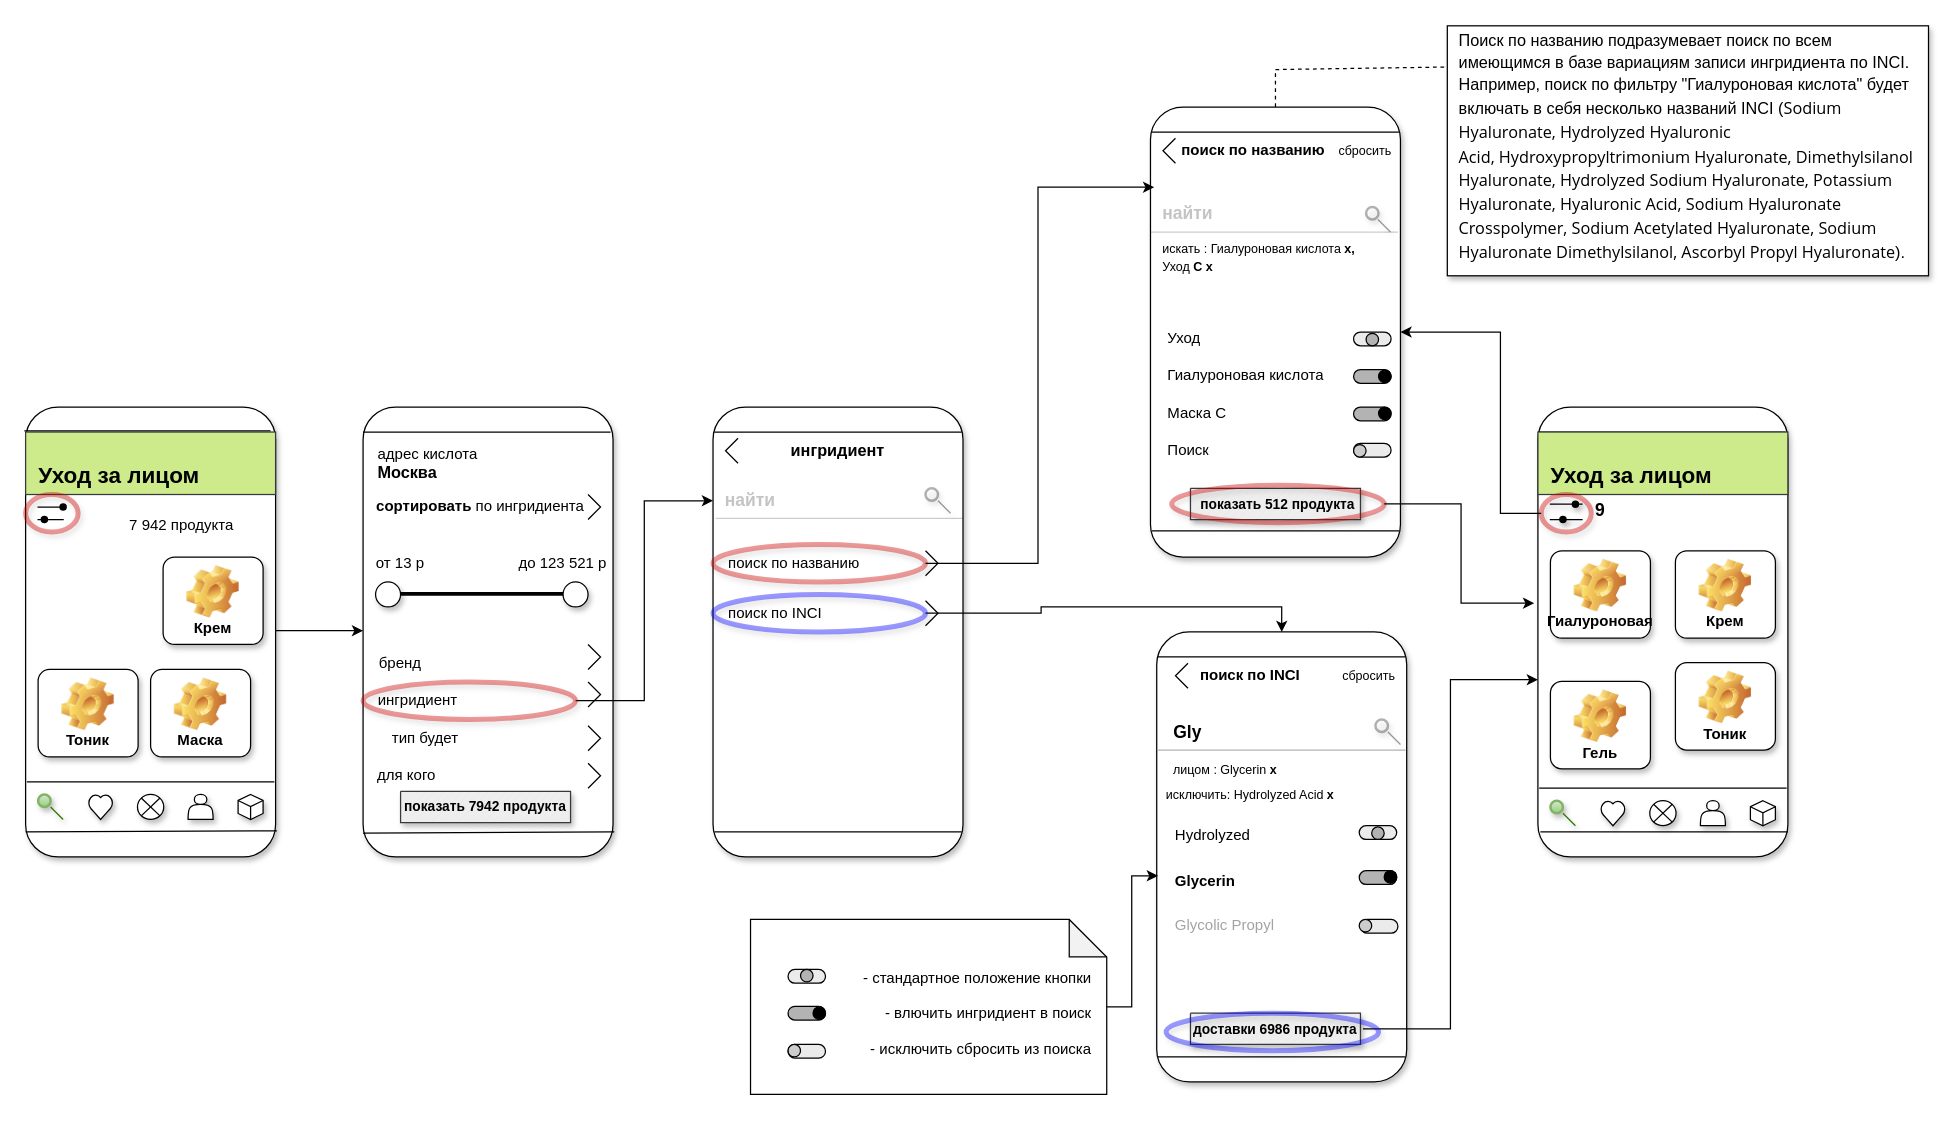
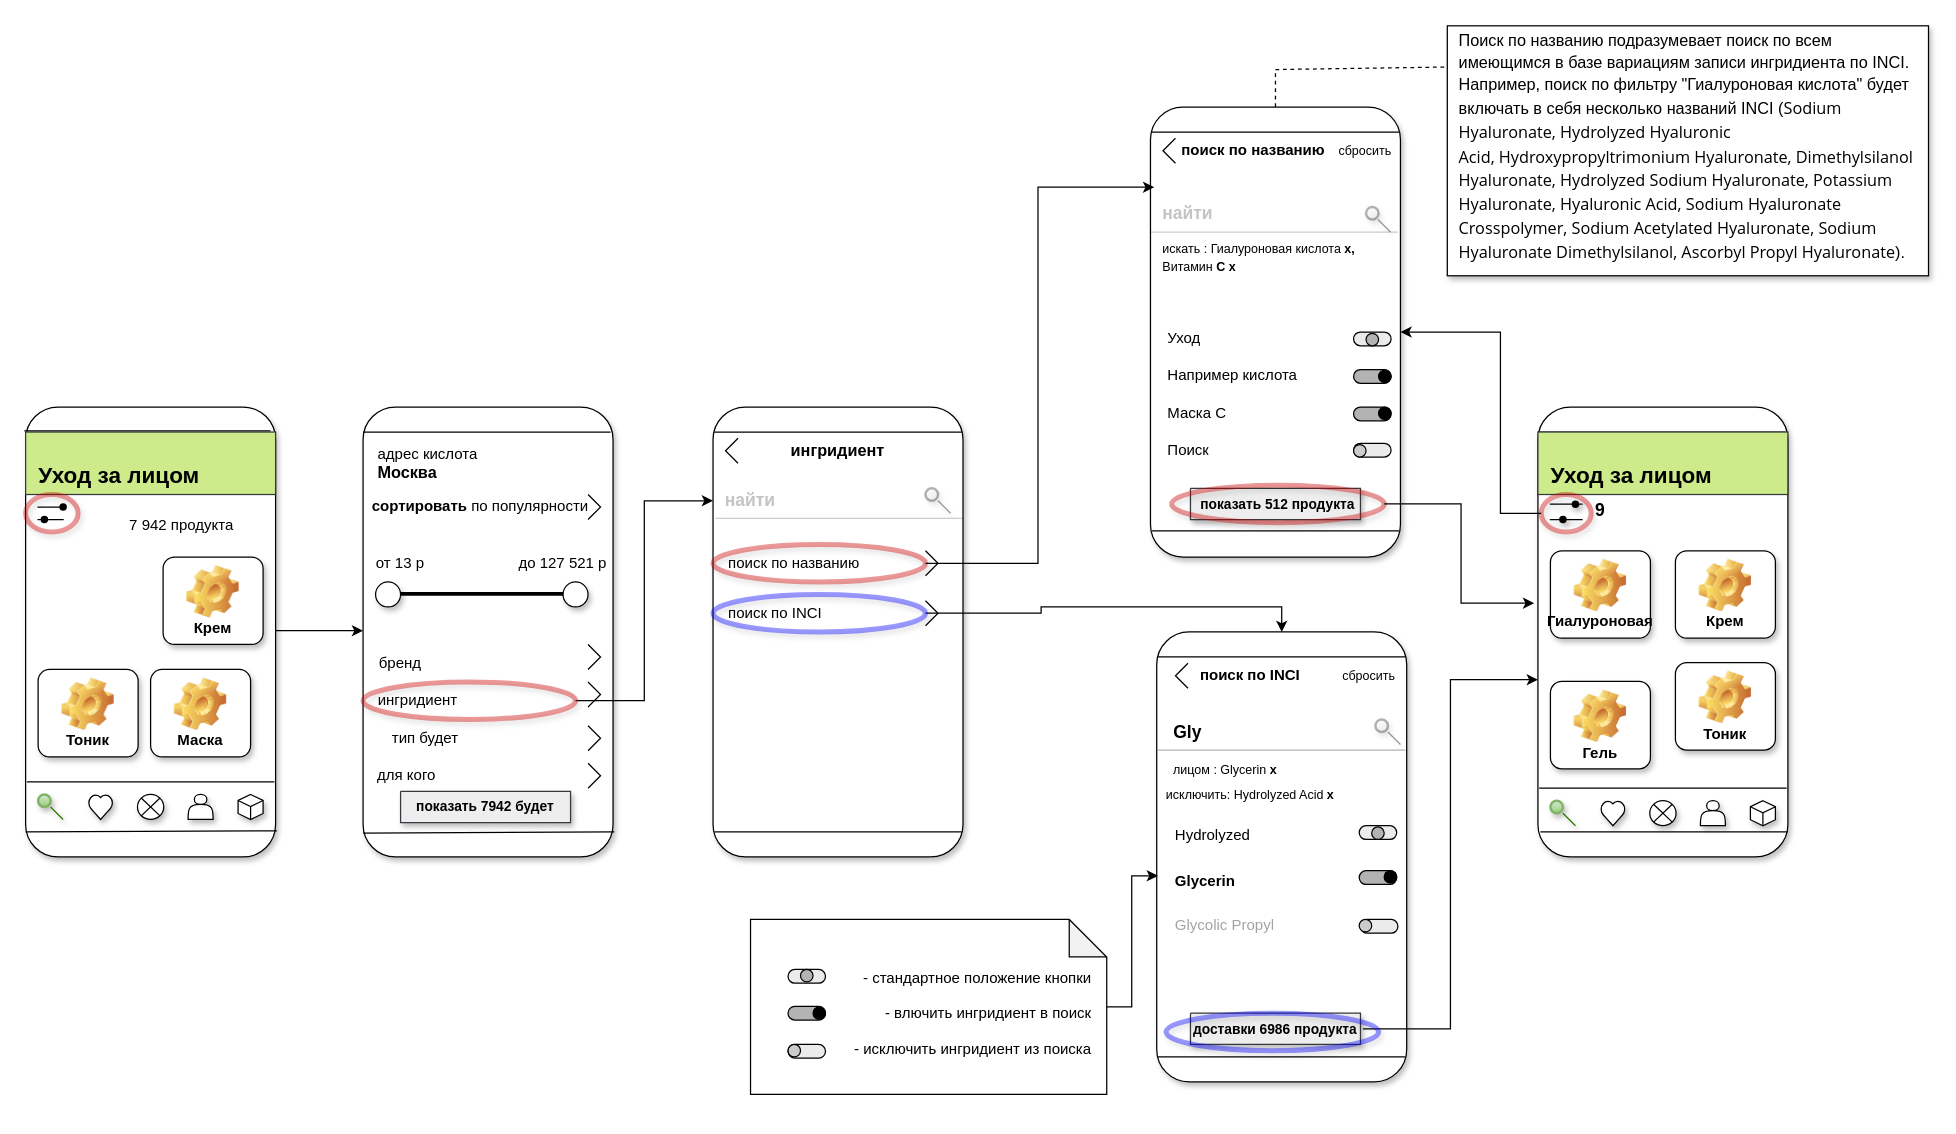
node "искать : Гиалуроновая кислота x, Уход С x": label "искать : Гиалуроновая кислота x, Уход С x" -> "искать : Гиалуроновая кислота x, Витамин С x"
node "Гиалуроновая кислота": label "Гиалуроновая кислота" -> "Например кислота"
node "сортировать по ингридиента": label "сортировать по ингридиента" -> "сортировать по популярности"
node "до 123 521 р": label "до 123 521 р" -> "до 127 521 р"
node "показать 7942 продукта": label "показать 7942 продукта" -> "показать 7942 будет"
node "- стандартное положение кнопки - влючить ингридиент в поиск - исключить сбросить из поиска": label "- стандартное положение кнопки - влючить ингридиент в поиск - исключить сбросить из поиска" -> "- стандартное положение кнопки - влючить ингридиент в поиск - исключить ингридиент из поиска"
